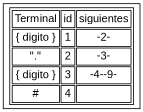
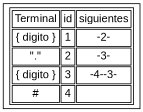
node "Terminal": text "-4--9-" -> "-4--3-"
